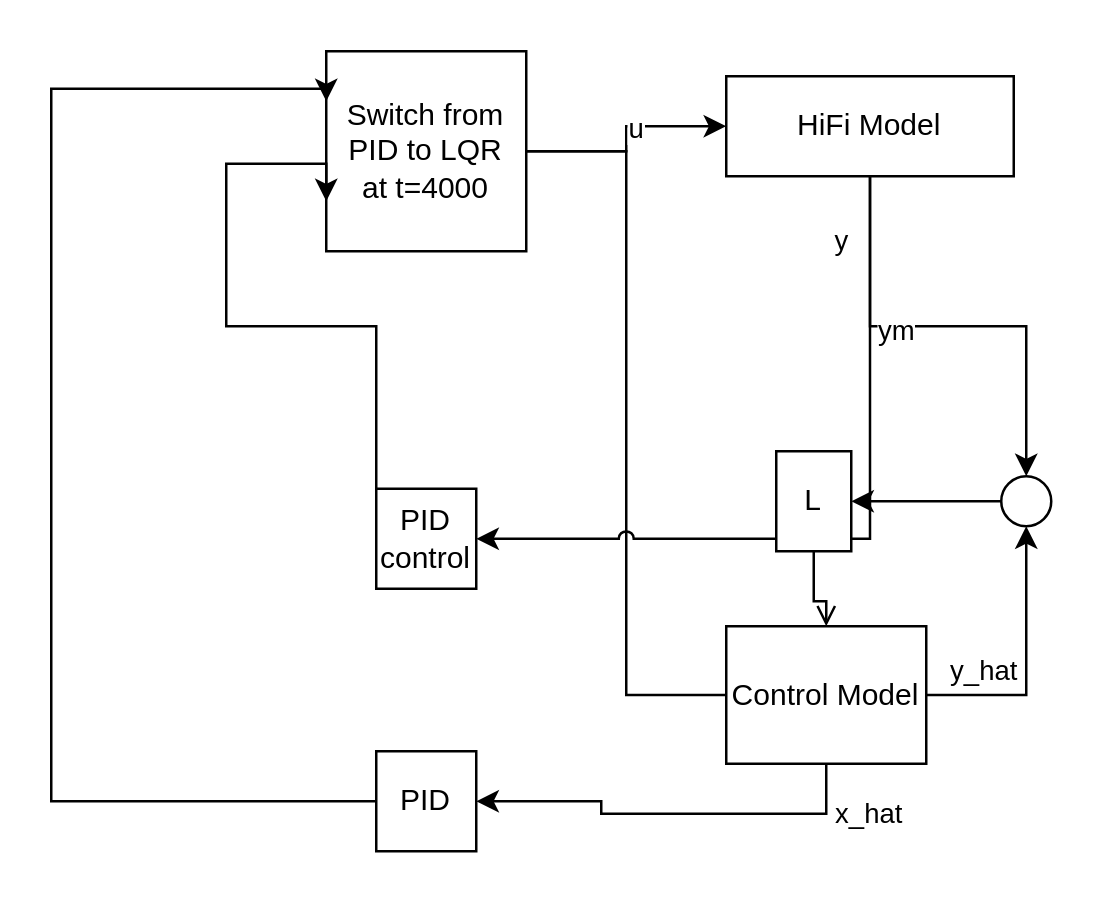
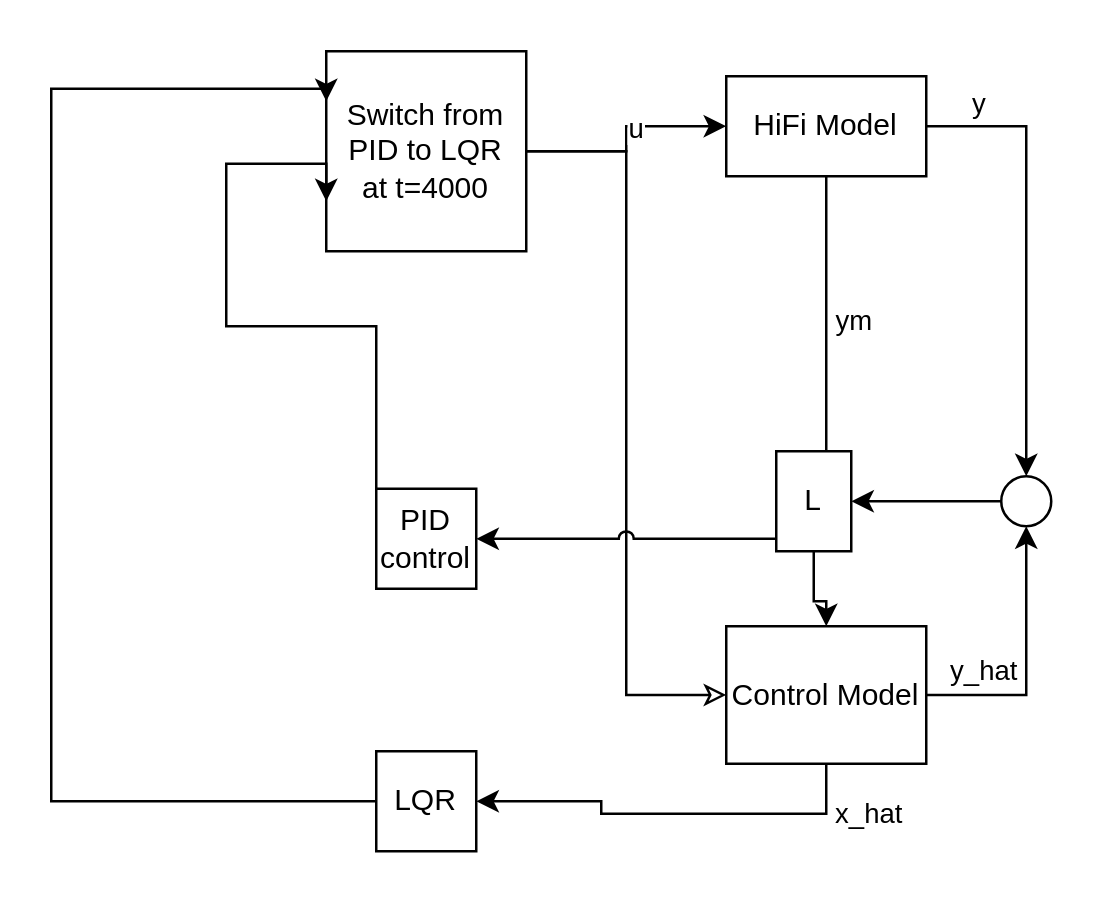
node "HiFi Model": size 288x100 -> 200x100
edge "L" -> "Control Model": arrowhead open -> classic
edge "Switch from PID to LQR at t=4000" -- "Control Model": arrowhead none -> classic
node "PID": label "PID" -> "LQR"
